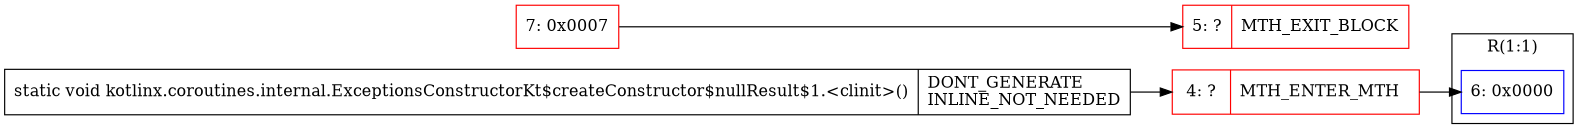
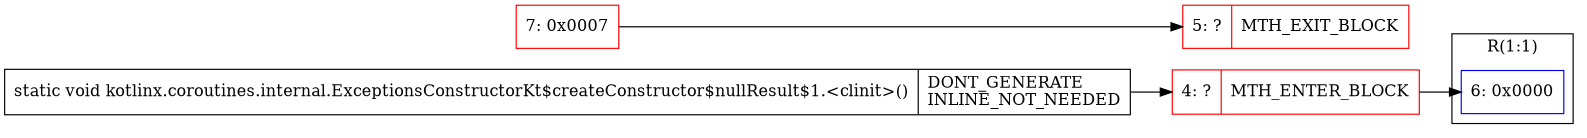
node "4: ?": text "MTH_ENTER_MTH" -> "MTH_ENTER_BLOCK"
